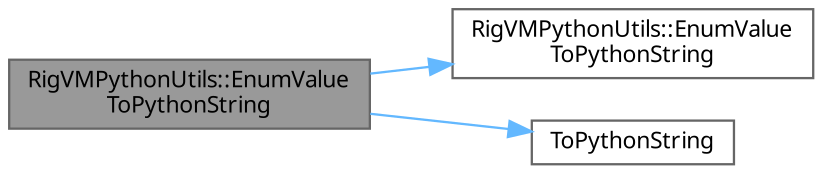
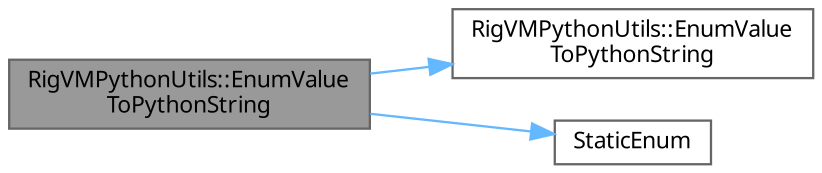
node "ToPythonString": label "ToPythonString" -> "StaticEnum"
